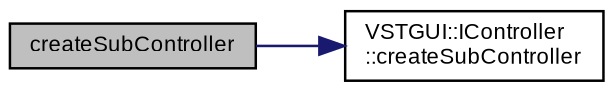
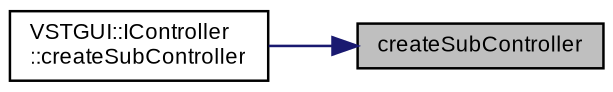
edge "createSubController" -> "VSTGUI::IController ::createSubController": reversed
